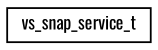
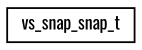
node "vs_snap_service_t": label "vs_snap_service_t" -> "vs_snap_snap_t"
